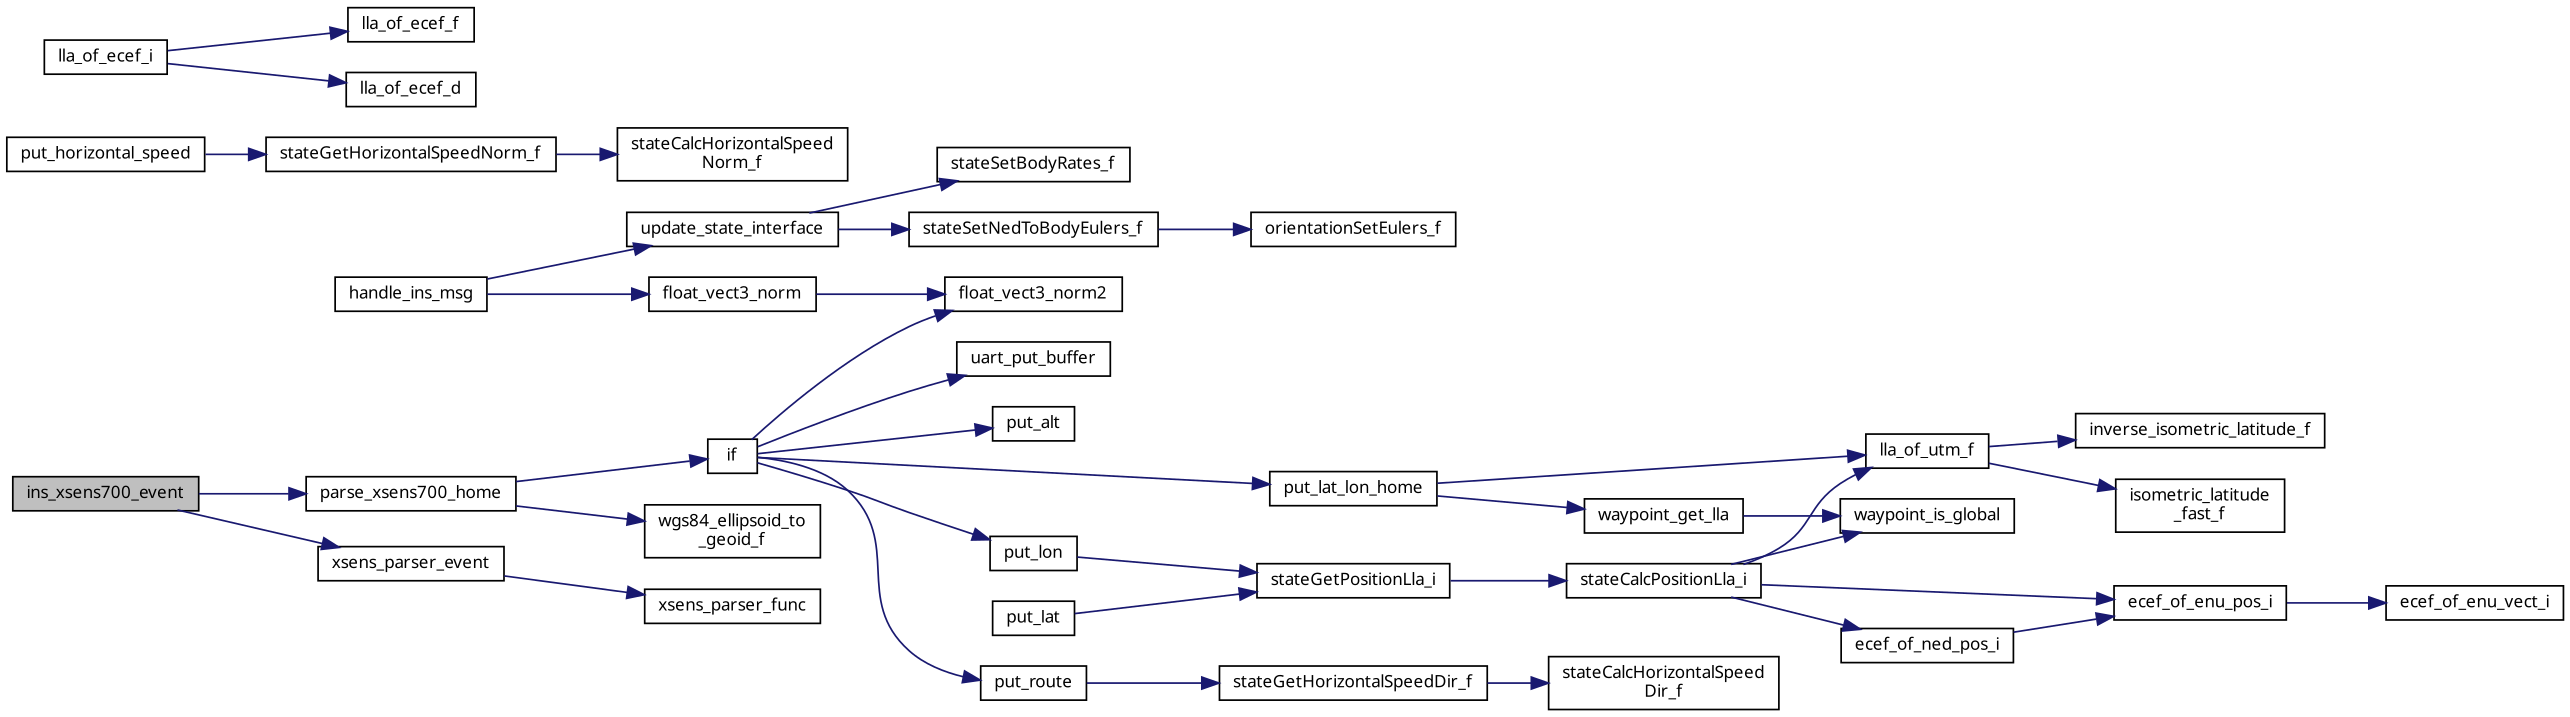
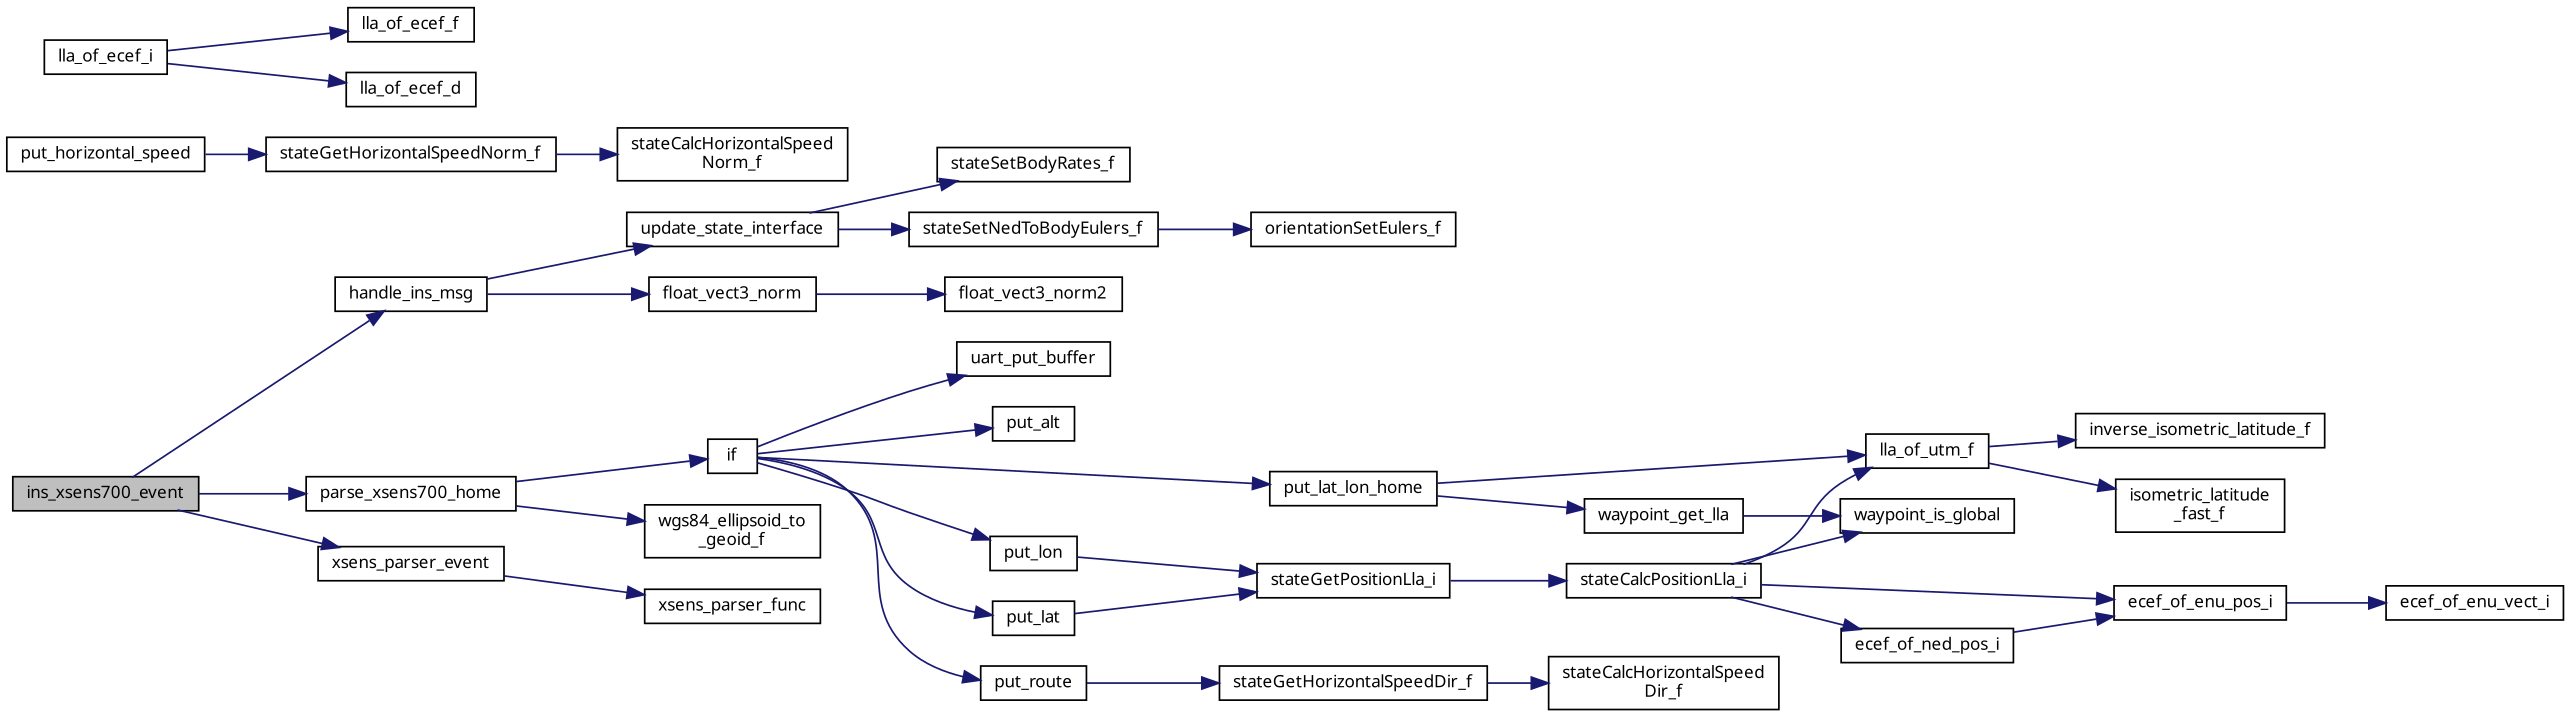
edge "if" -> "float_vect3_norm2": now "if" -> "put_lat"
edge "ins_xsens700_event" -> "handle_ins_msg": added
